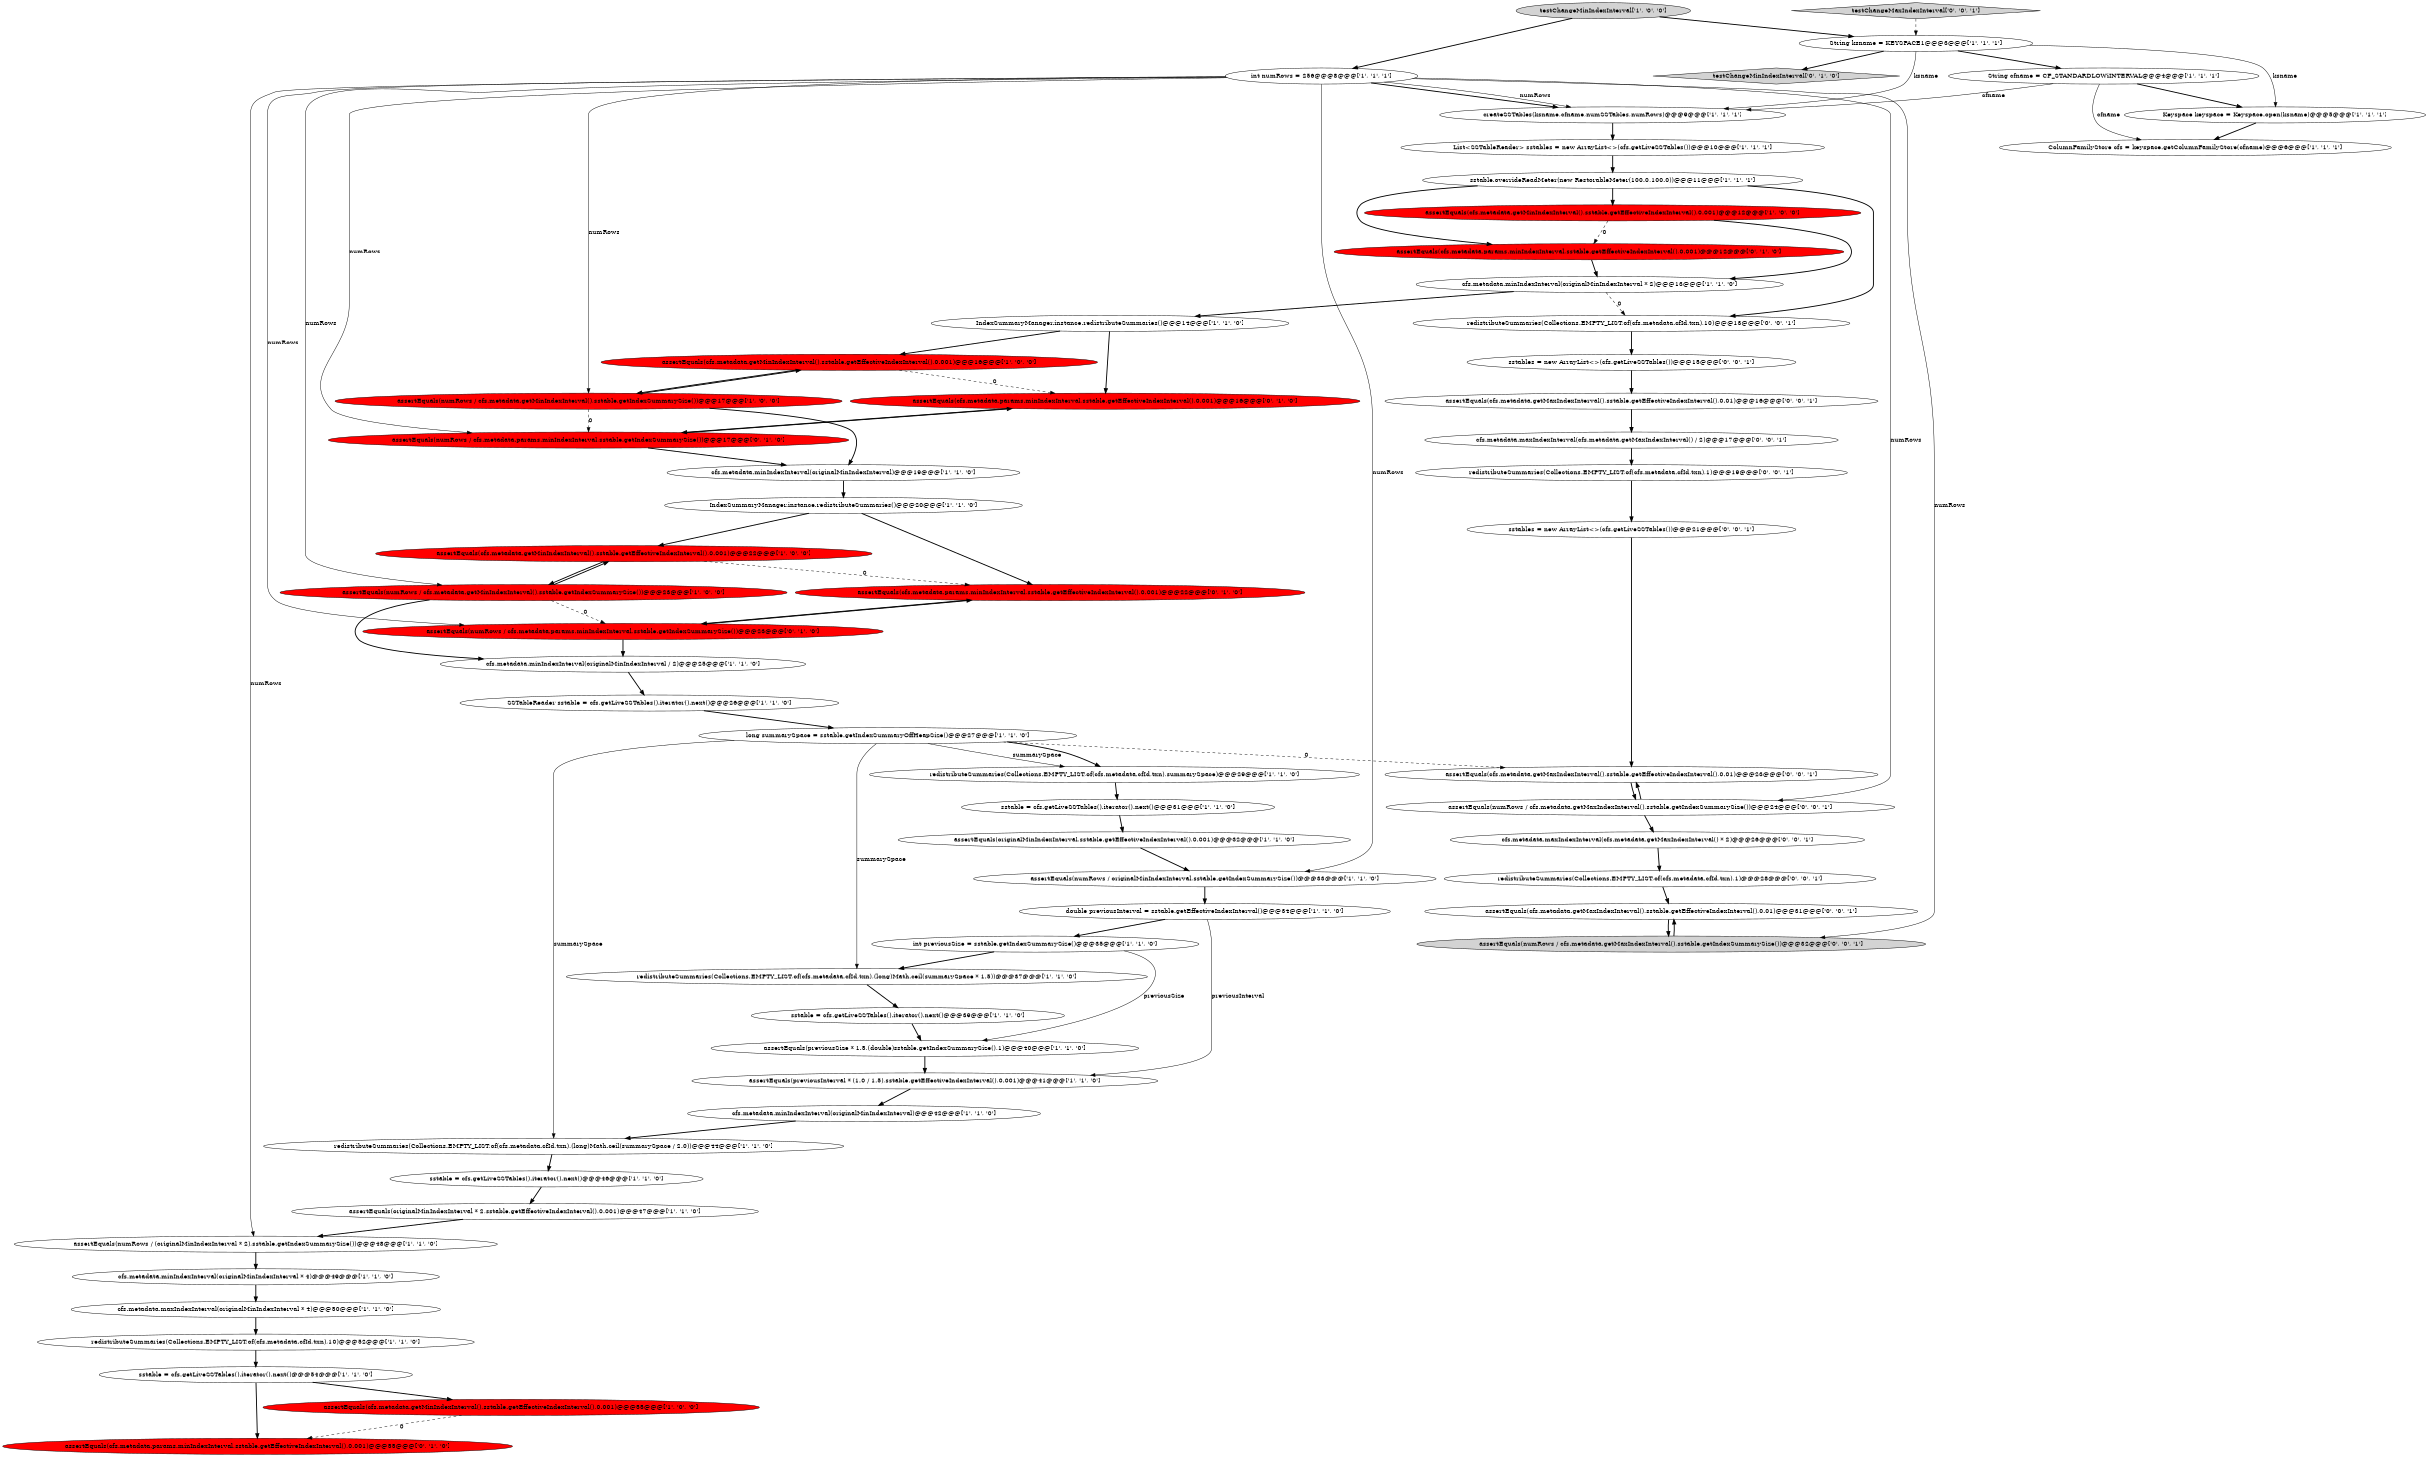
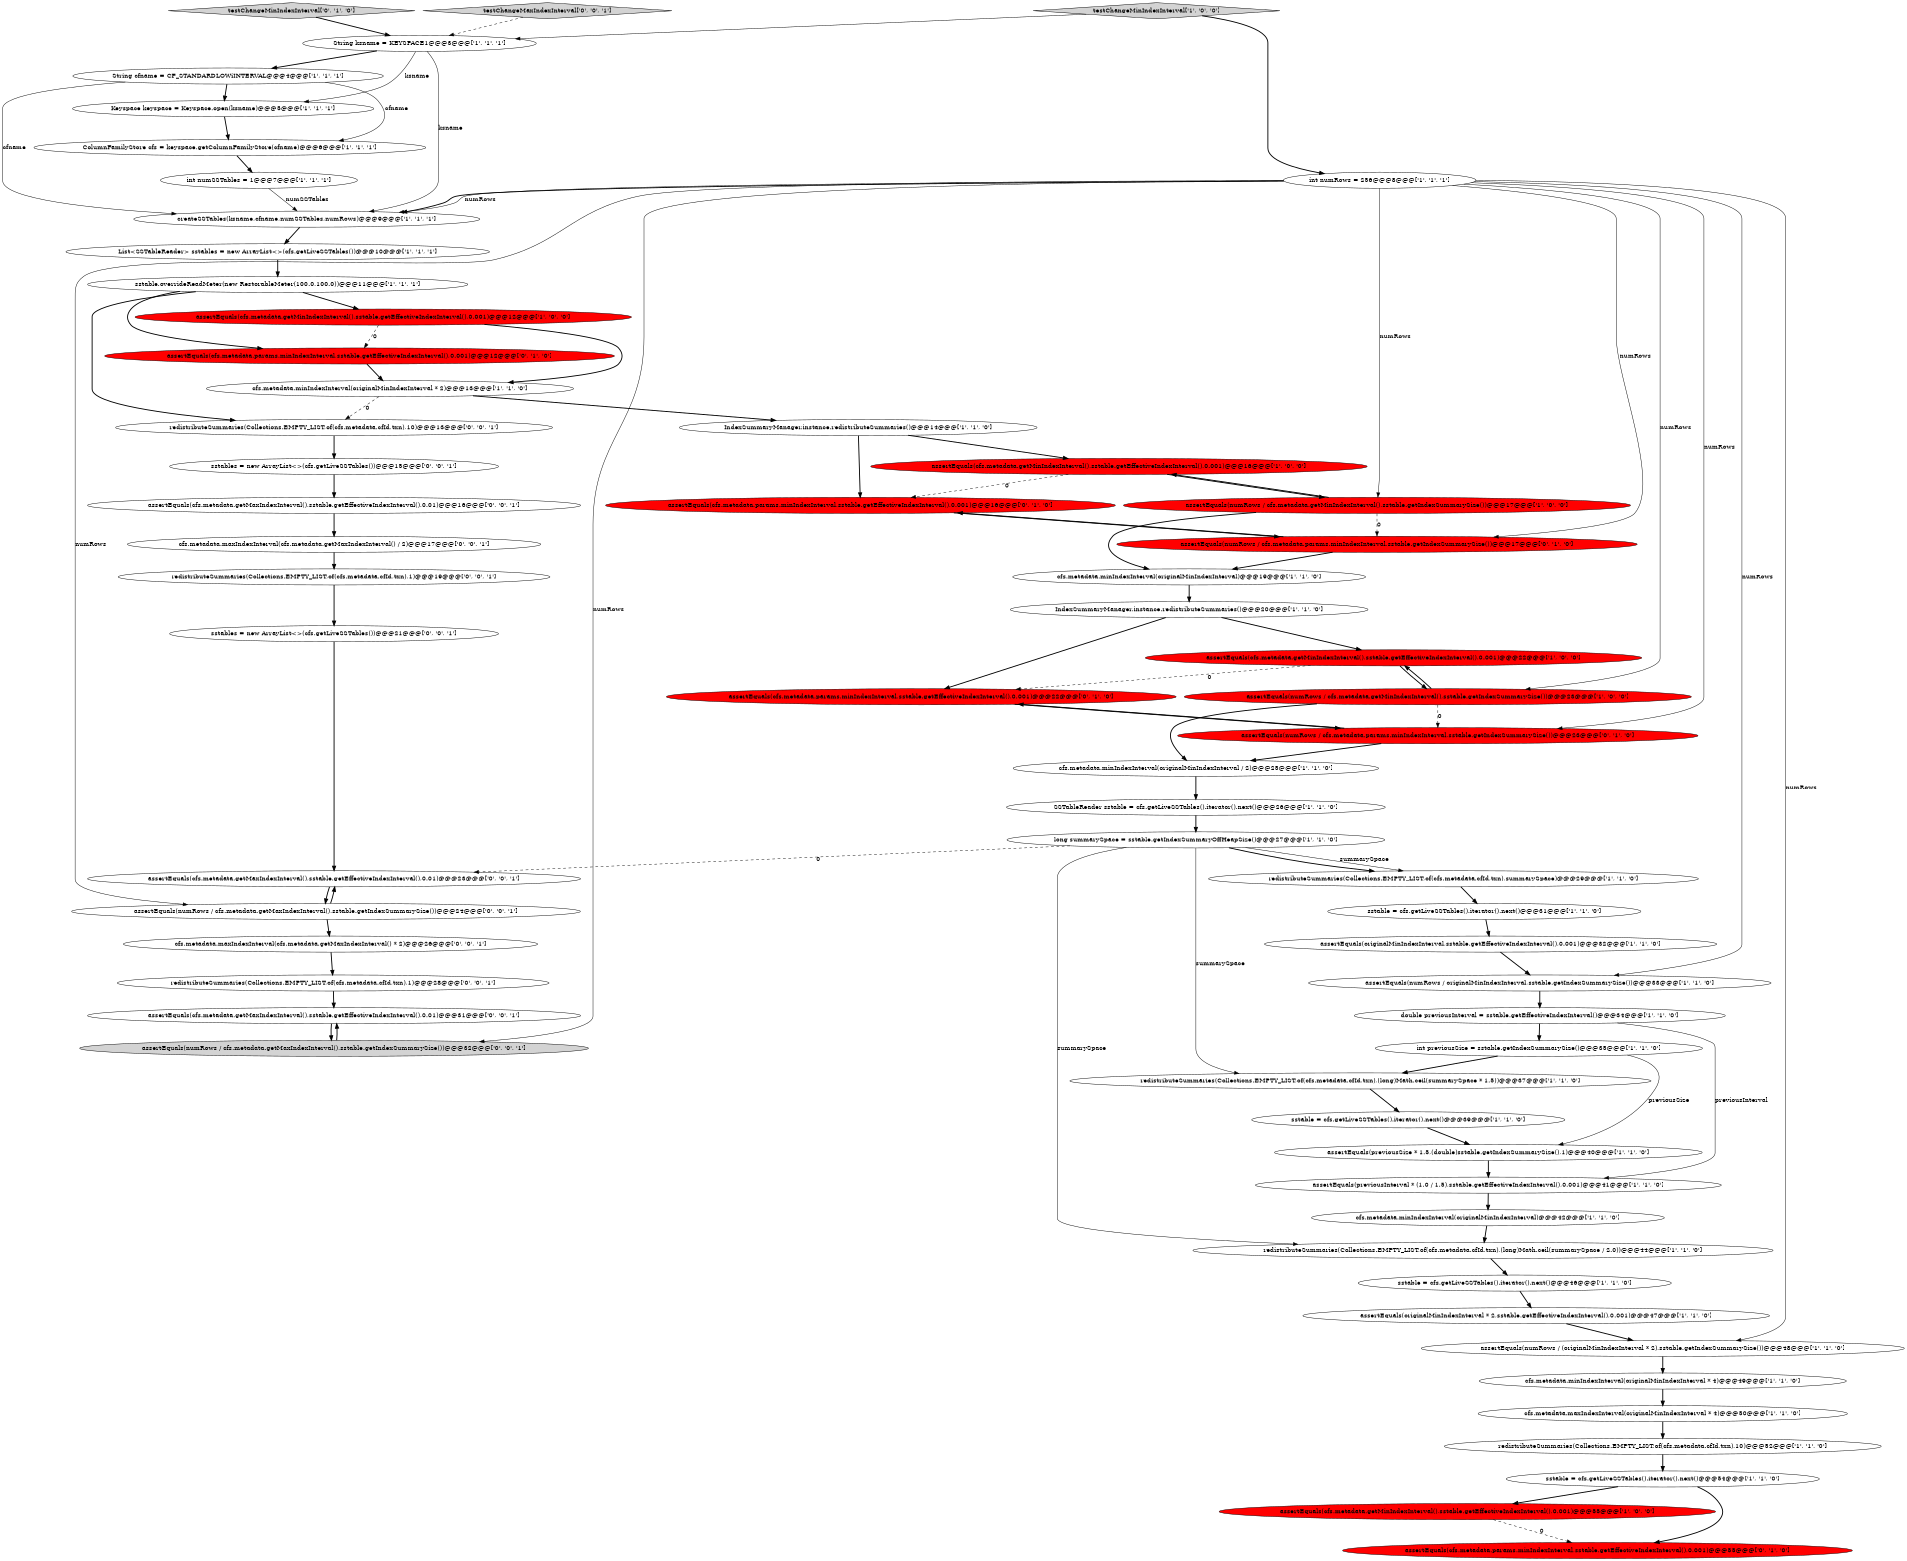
node "testChangeMinIndexInterval['1', '0', '0']": shape ellipse -> diamond
edge "testChangeMinIndexInterval['1', '0', '0']" -> "String ksname = KEYSPACE1@@@3@@@['1', '1', '1']": style bold -> solid
edge "String ksname = KEYSPACE1@@@3@@@['1', '1', '1']" -> "testChangeMinIndexInterval['0', '1', '0']": reversed
node "int numSSTables = 1@@@7@@@['1', '1', '1']": added
